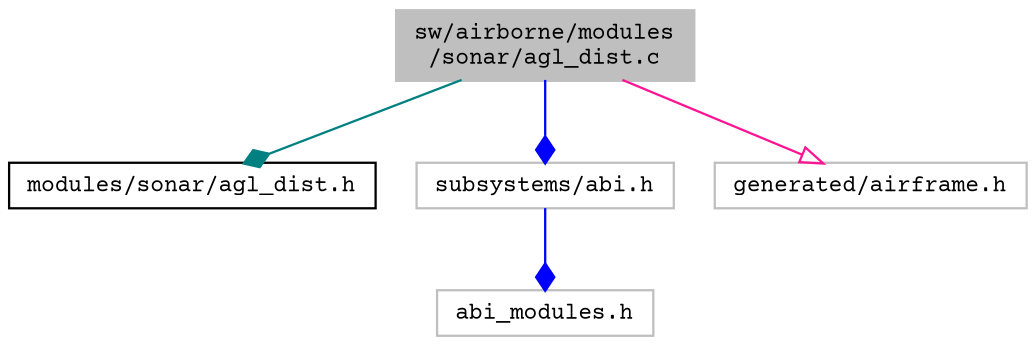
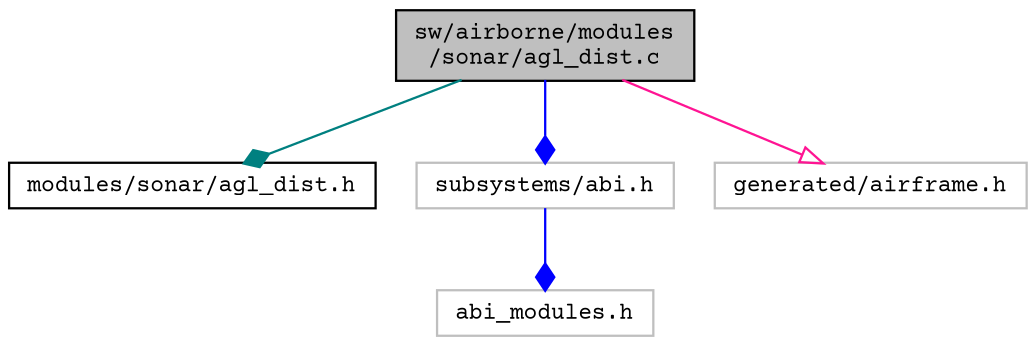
node "sw/airborne/modules /sonar/agl_dist.c": color grey75 -> black
